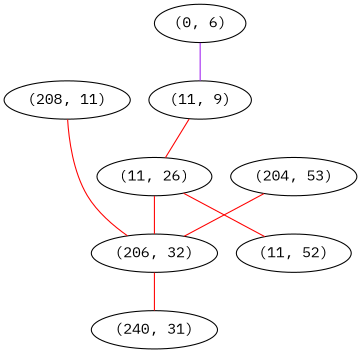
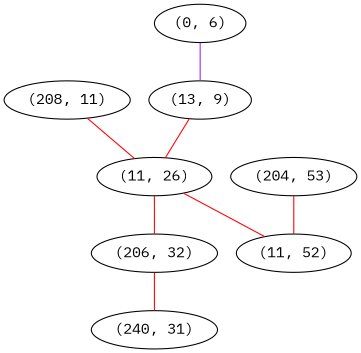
node "(11, 9)": label "(11, 9)" -> "(13, 9)"
edge "(208, 11)" -- "(206, 32)": now "(208, 11)" -- "(11, 26)"
edge "(204, 53)" -- "(206, 32)": now "(204, 53)" -- "(11, 52)"
